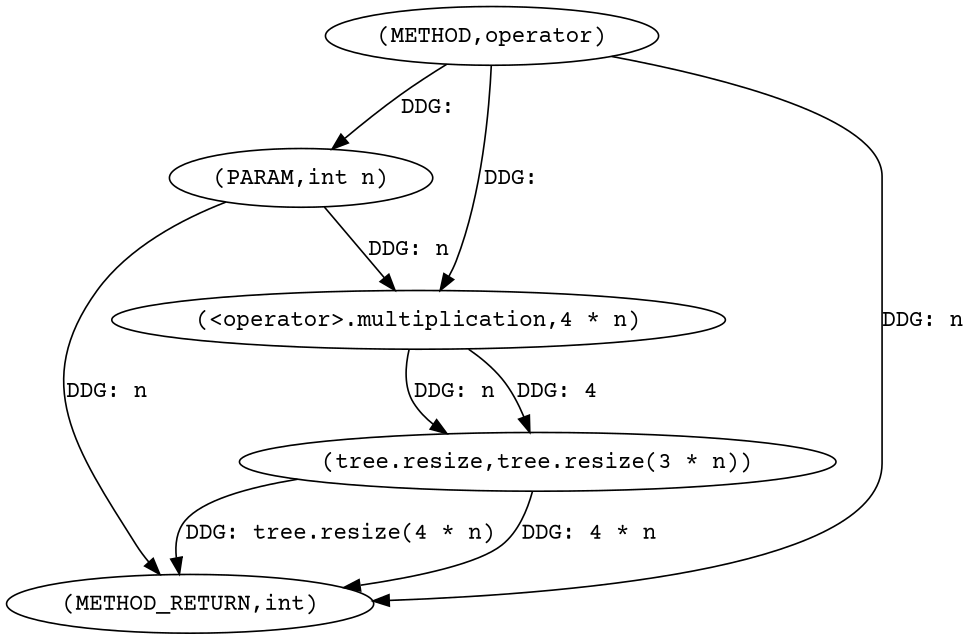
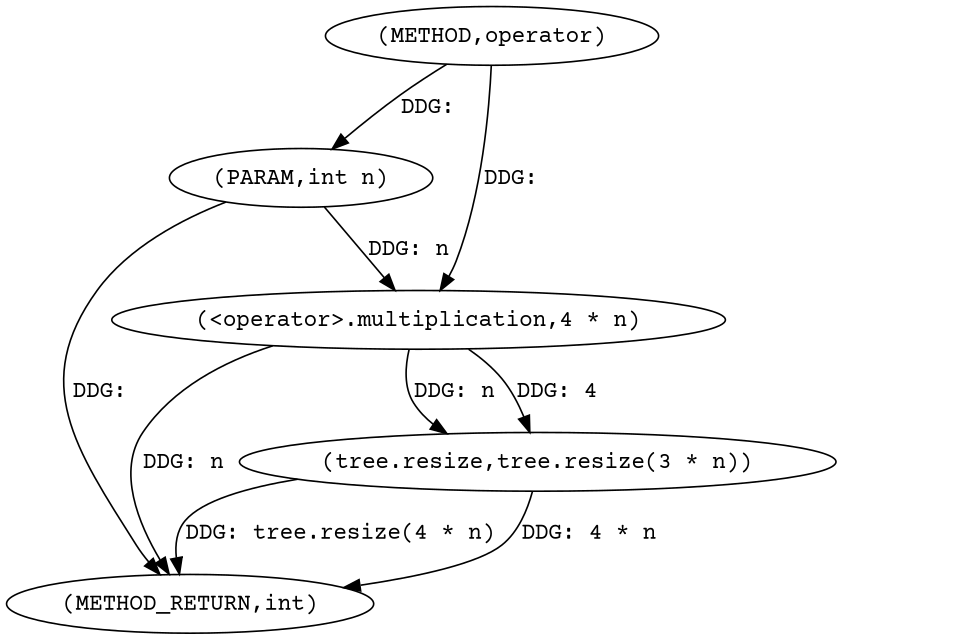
edge "(PARAM,int n)" -> "(METHOD_RETURN,int)": label "DDG: n" -> "DDG: "
edge "(METHOD,operator)" -> "(METHOD_RETURN,int)": now "(<operator>.multiplication,4 * n)" -> "(METHOD_RETURN,int)"
